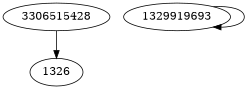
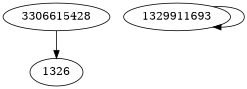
node "3306515428": label "3306515428" -> "3306615428"
node "1329919693": label "1329919693" -> "1329911693"
